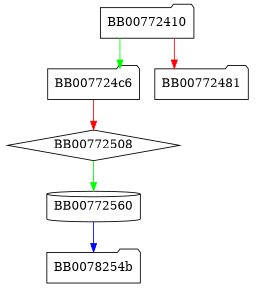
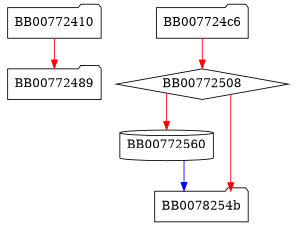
edge "BB00772410" -> "BB007724c6": removed
node "BB00772481": label "BB00772481" -> "BB00772489"
edge "BB00772508" -> "BB0078254b": added
edge "BB00772508" -> "BB00772560": color green -> red
